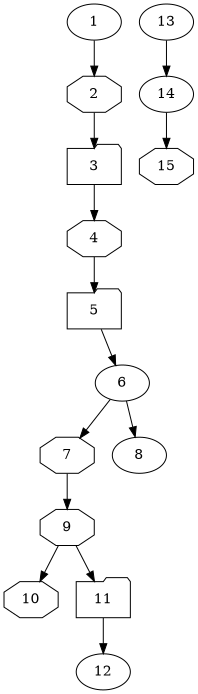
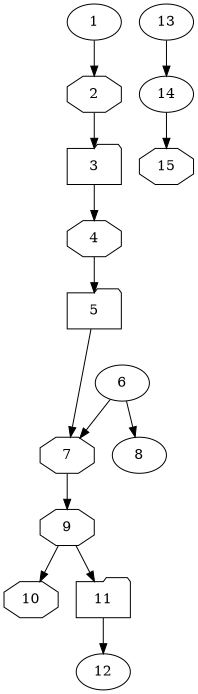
edge "5" -> "6": now "5" -> "7"
